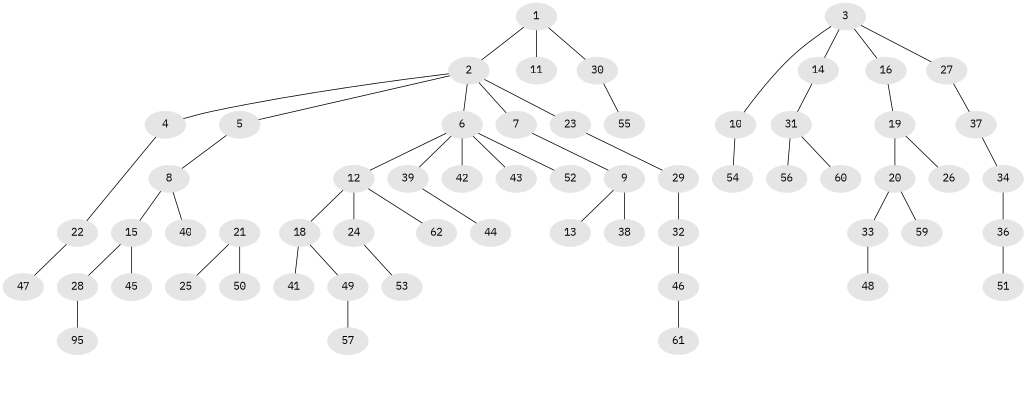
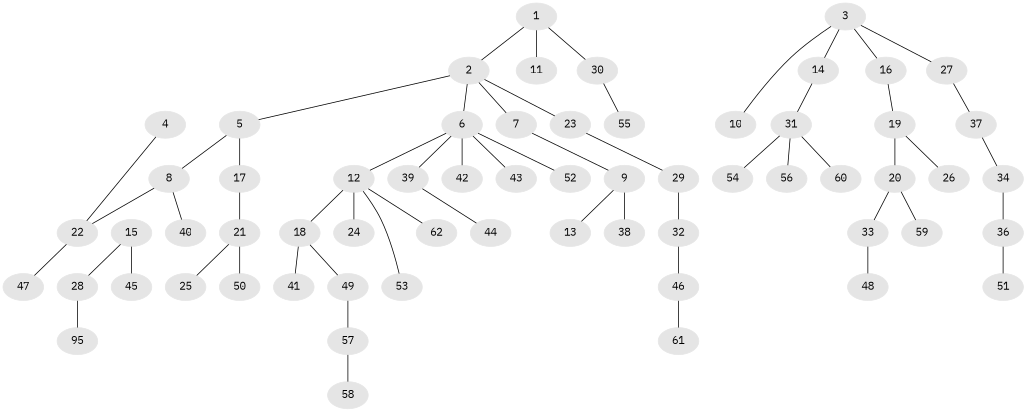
edge "2" -- "4": removed
edge "10" -- "54": now "31" -- "54"
node "17": added
edge "8" -- "15": now "8" -- "22"
edge "24" -- "53": now "12" -- "53"
node "58": added
